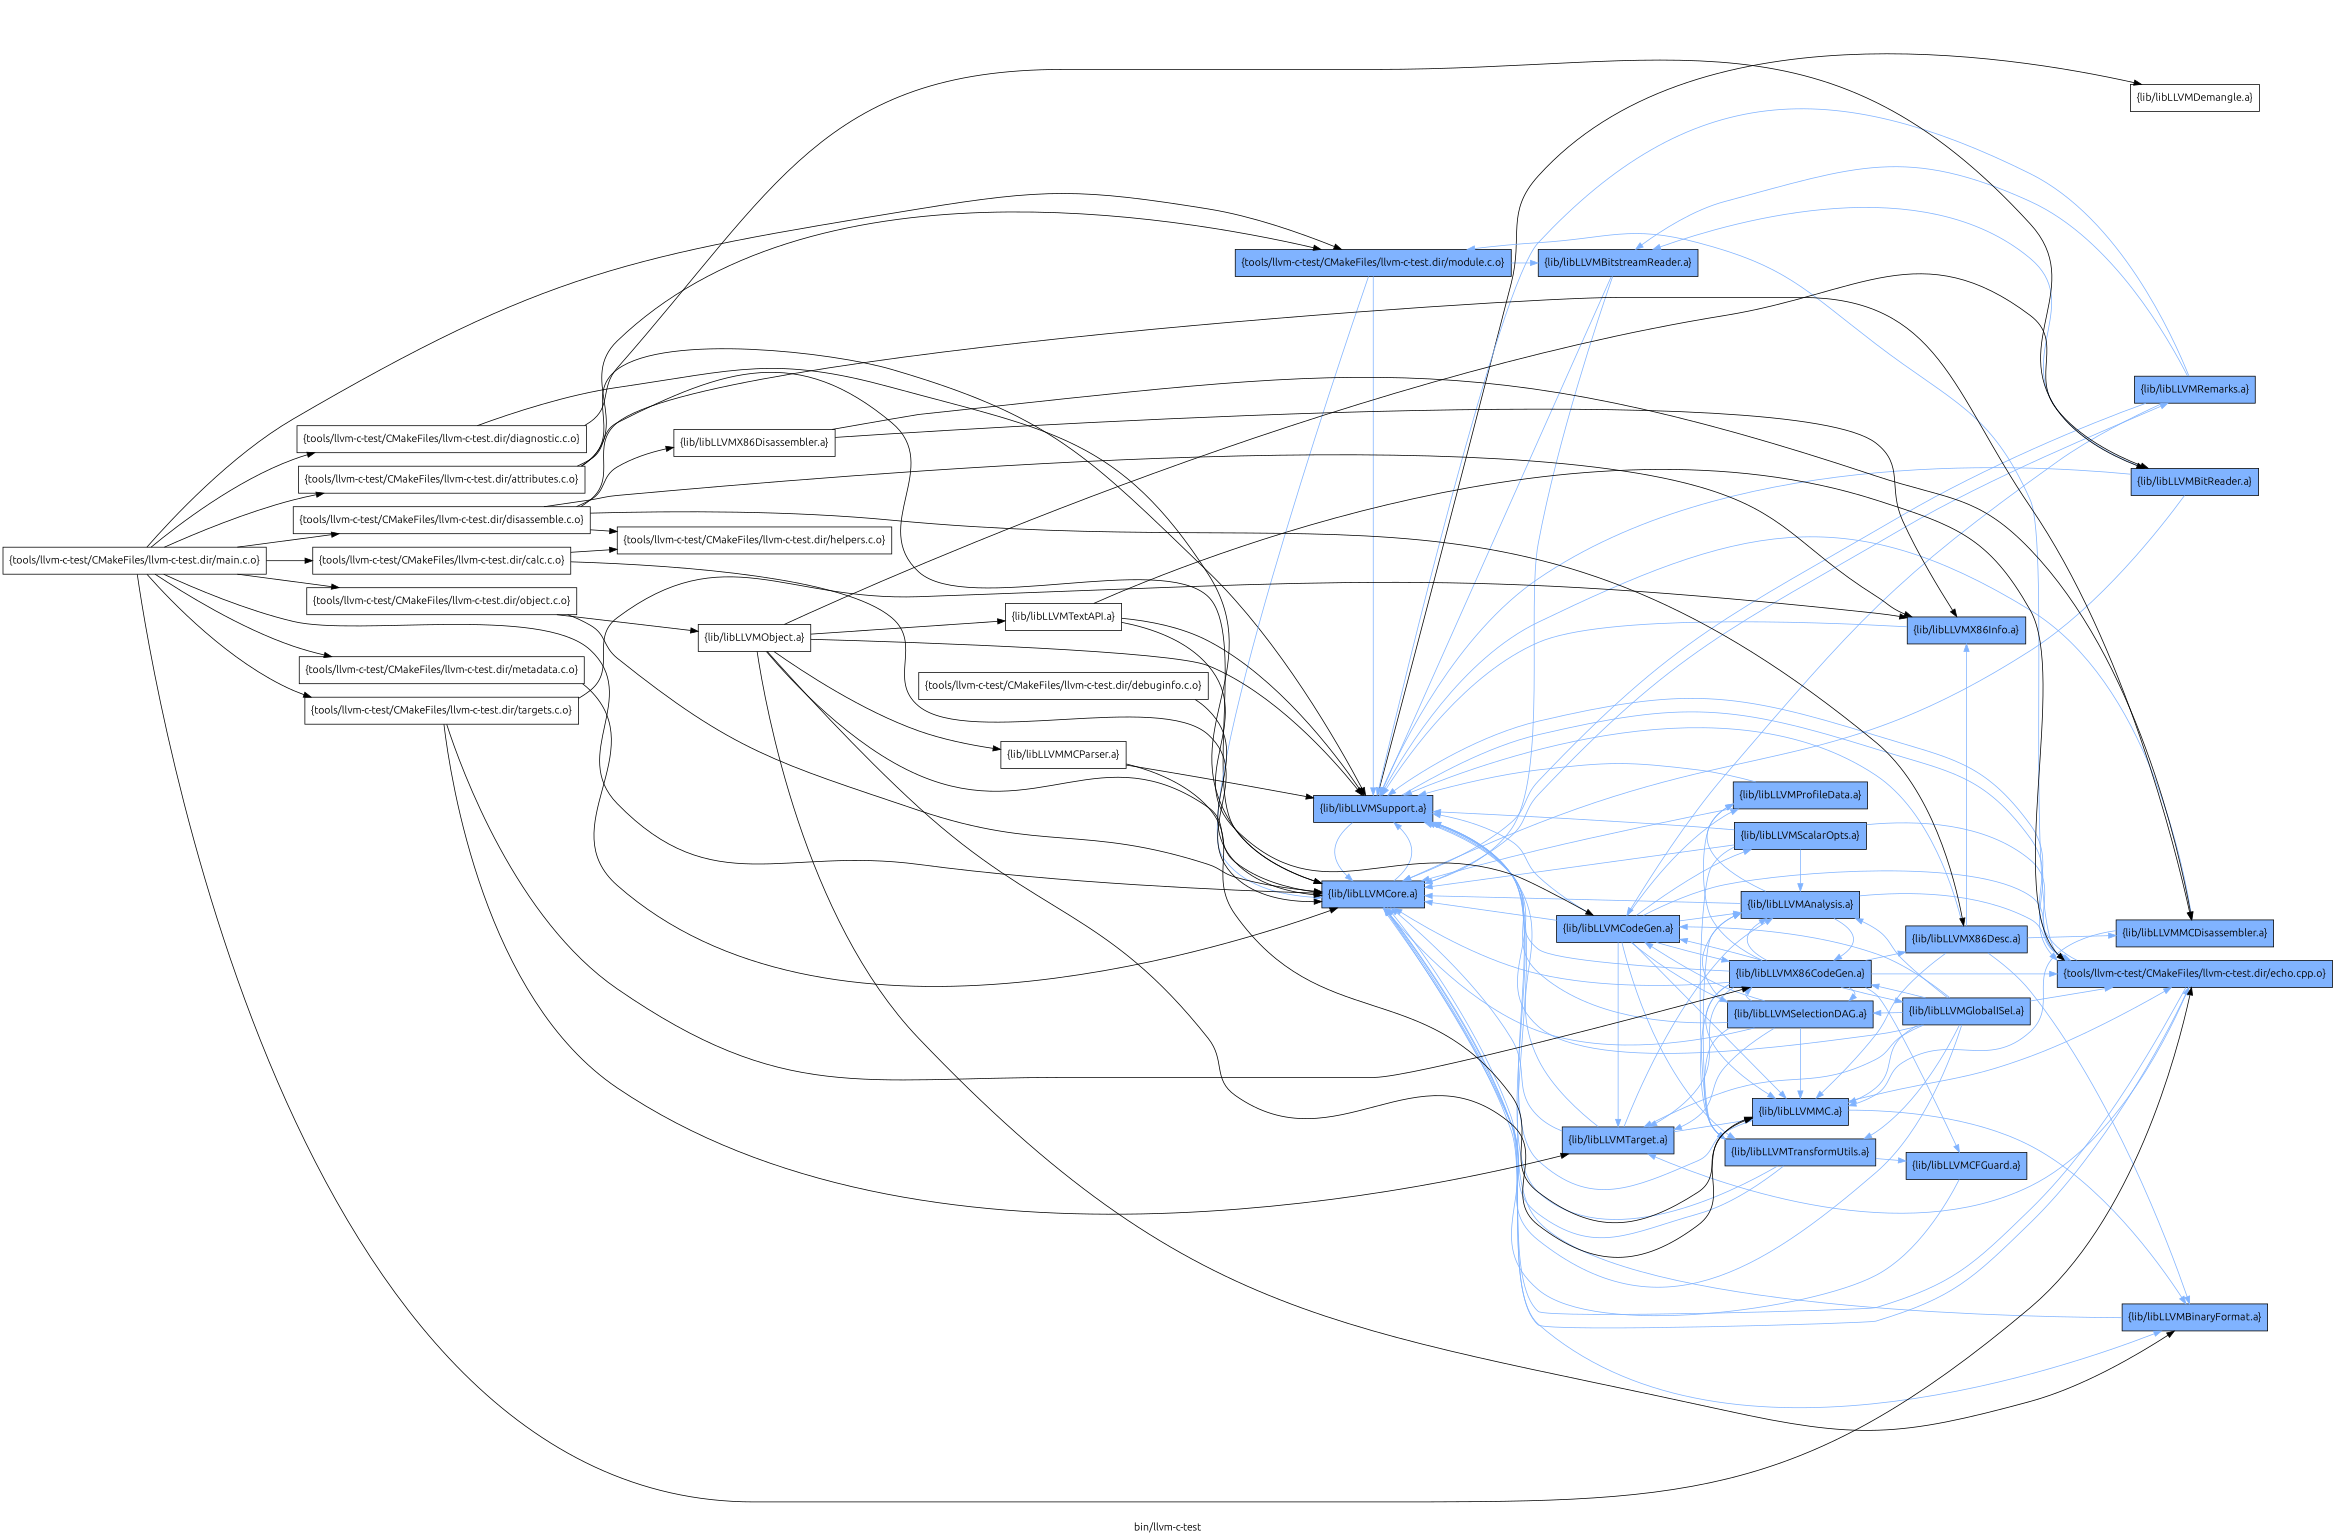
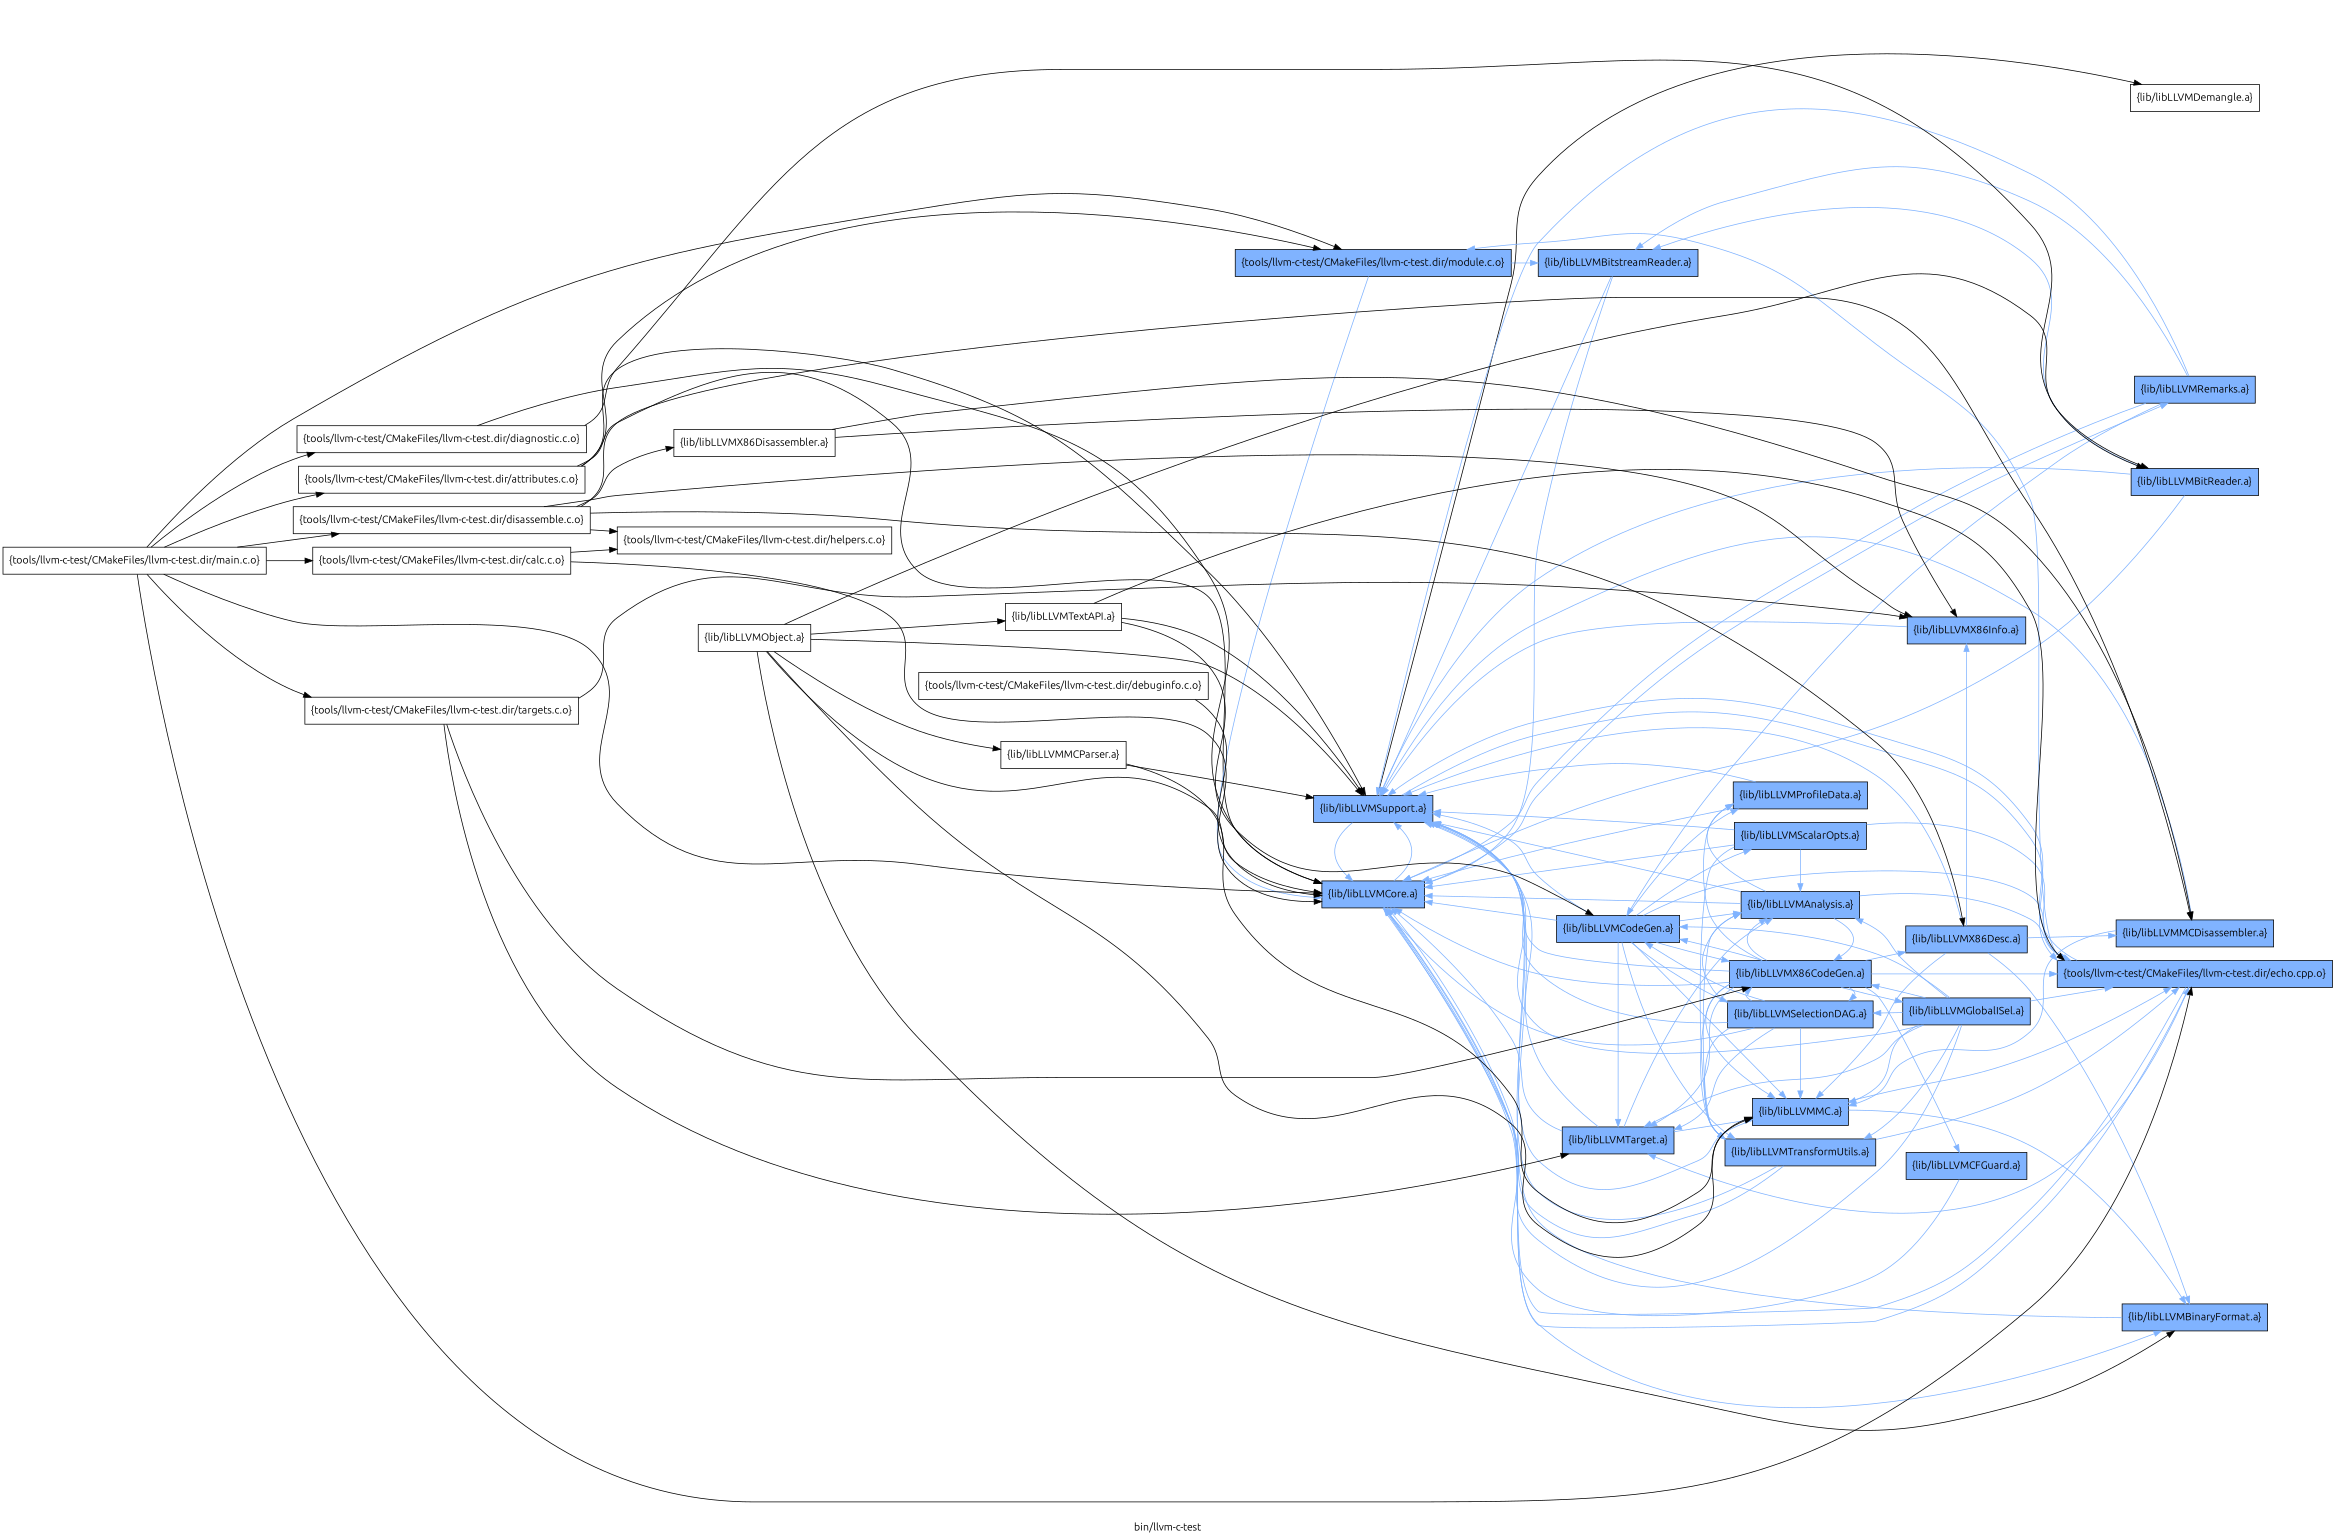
edge "{tools/llvm-c-test/CMakeFiles/llvm-c-test.dir/module.c.o}" -> "{lib/libLLVMSupport.a}": now "{lib/libLLVMAnalysis.a}" -> "{lib/libLLVMSupport.a}"
node "{tools/llvm-c-test/CMakeFiles/llvm-c-test.dir/object.c.o}": removed
node "{tools/llvm-c-test/CMakeFiles/llvm-c-test.dir/metadata.c.o}": removed
edge "{lib/libLLVMTransformUtils.a}" -> "{lib/libLLVMCFGuard.a}": now "{lib/libLLVMTransformUtils.a}" -> "{tools/llvm-c-test/CMakeFiles/llvm-c-test.dir/echo.cpp.o}"
